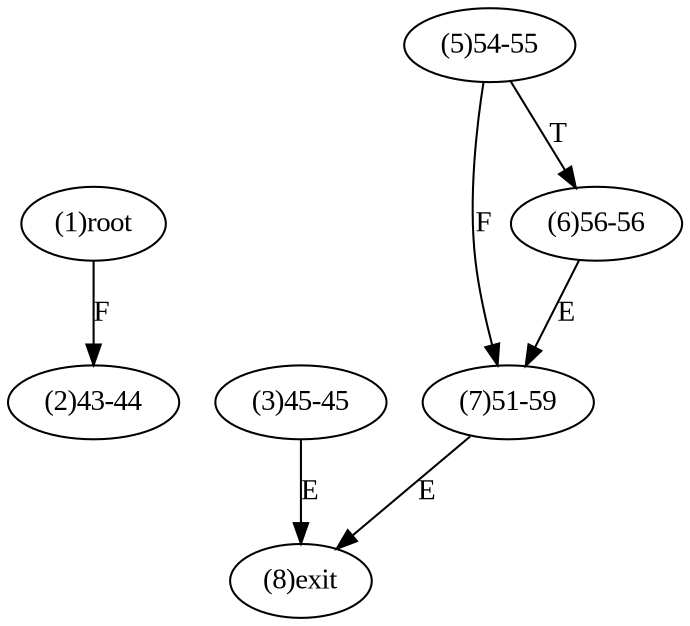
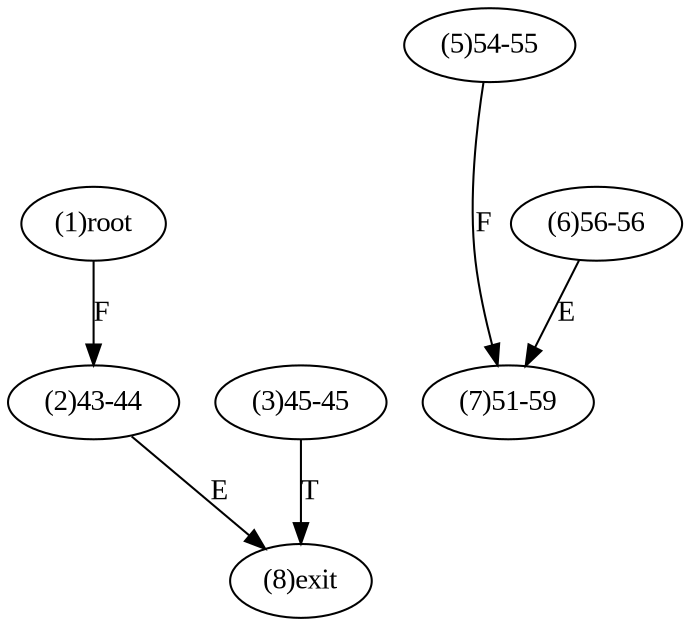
edge "(5)54-55" -> "(6)56-56": removed, label "T"
edge "(7)51-59" -> "(8)exit": now "(2)43-44" -> "(8)exit"
edge "(3)45-45" -> "(8)exit": label "E" -> "T"
